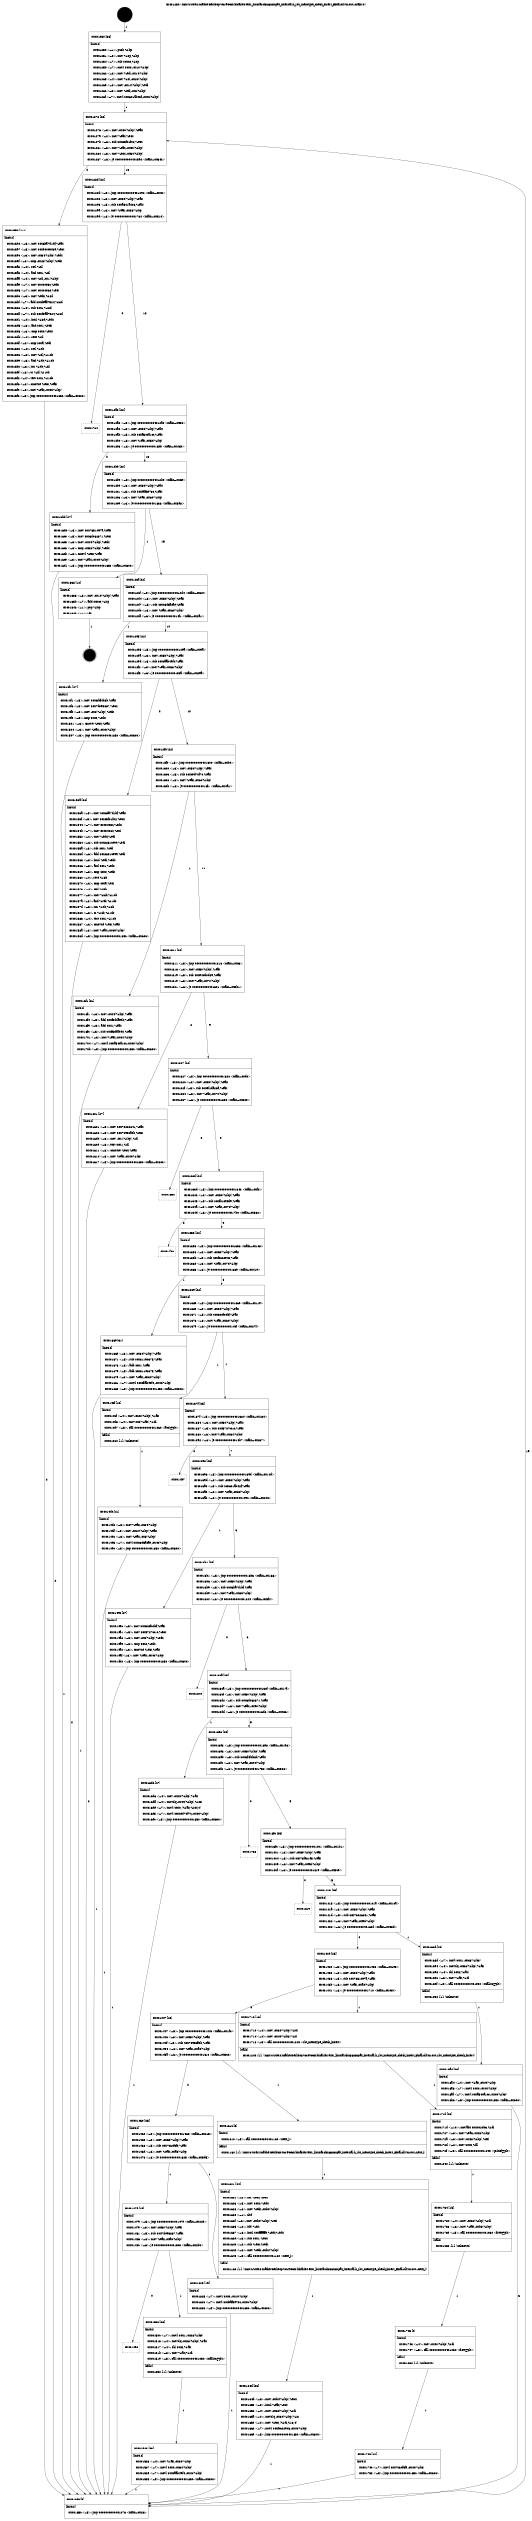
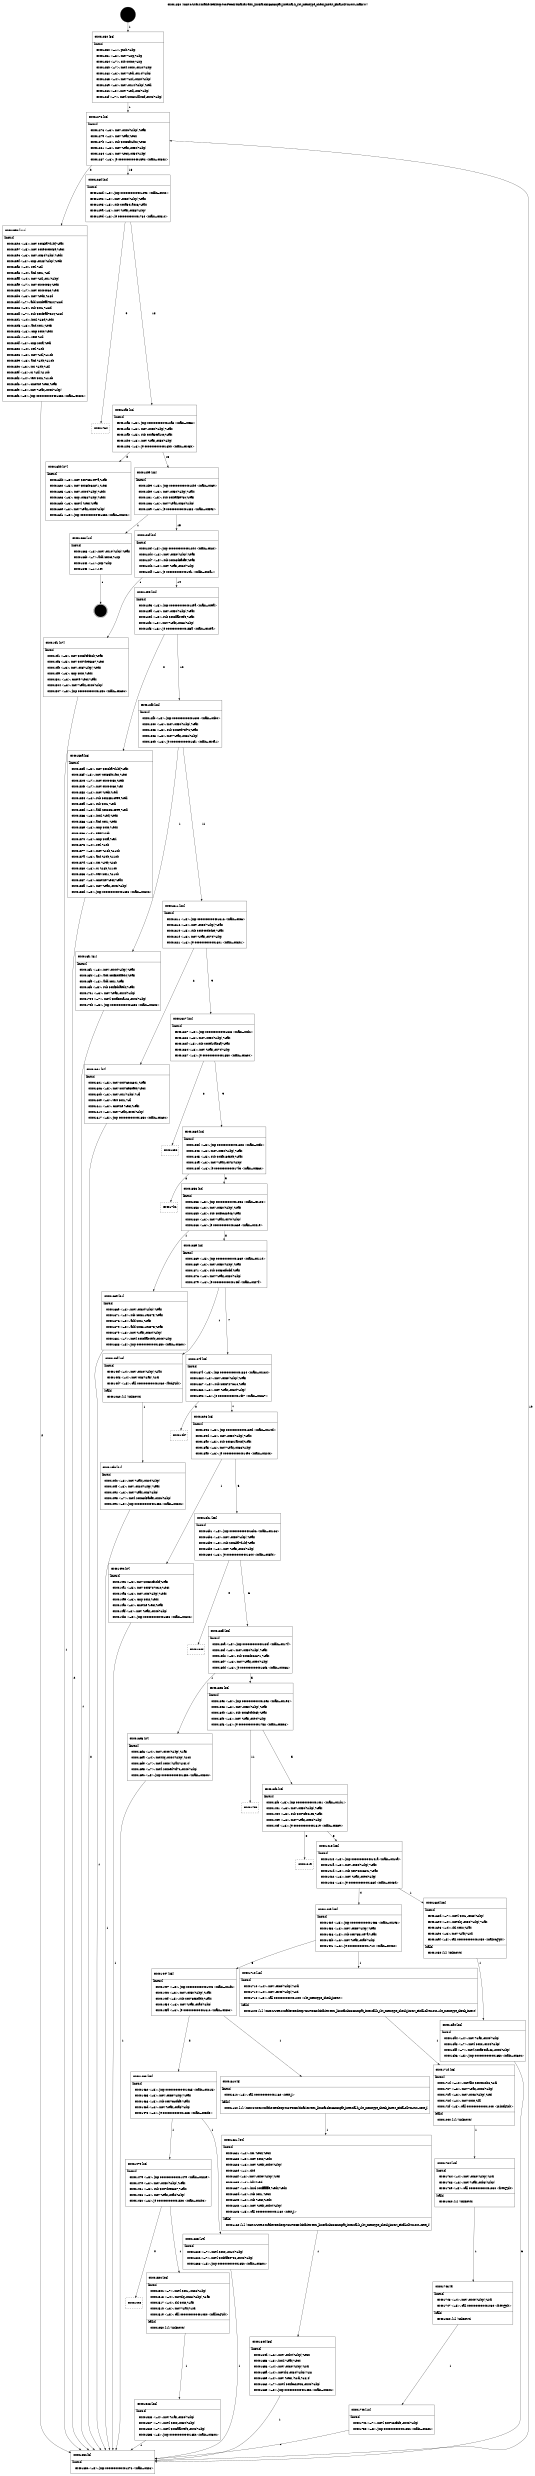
edge "0x4016bb [27]" -> "0x40185c [5]": removed, label "2"
edge "0x4013e3 [25]" -> "0x401758": label " 0" -> " 11"
